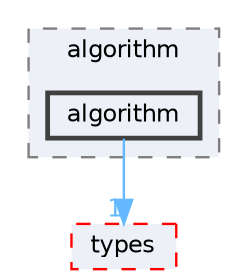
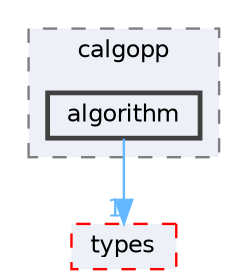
cluster "algorithm": label "algorithm" -> "calgopp"
